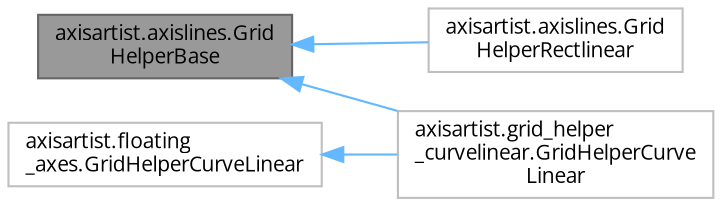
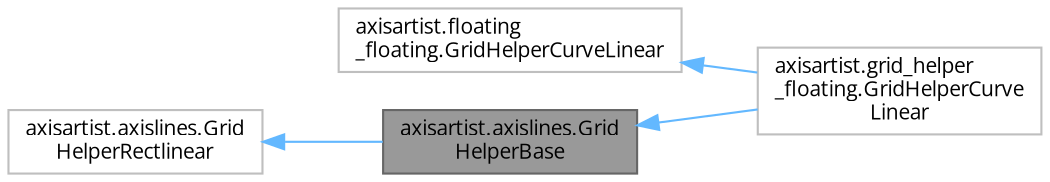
edge "axisartist.axislines.Grid HelperRectlinear" -> "axisartist.axislines.Grid HelperBase": reversed
node "axisartist.floating _axes.GridHelperCurveLinear": label "axisartist.floating _axes.GridHelperCurveLinear" -> "axisartist.floating _floating.GridHelperCurveLinear"
node "axisartist.grid_helper _curvelinear.GridHelperCurve Linear": label "axisartist.grid_helper _curvelinear.GridHelperCurve Linear" -> "axisartist.grid_helper _floating.GridHelperCurve Linear"
